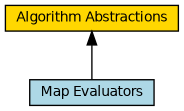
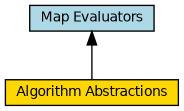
edge "Map Evaluators" -> "Algorithm Abstractions": reversed
